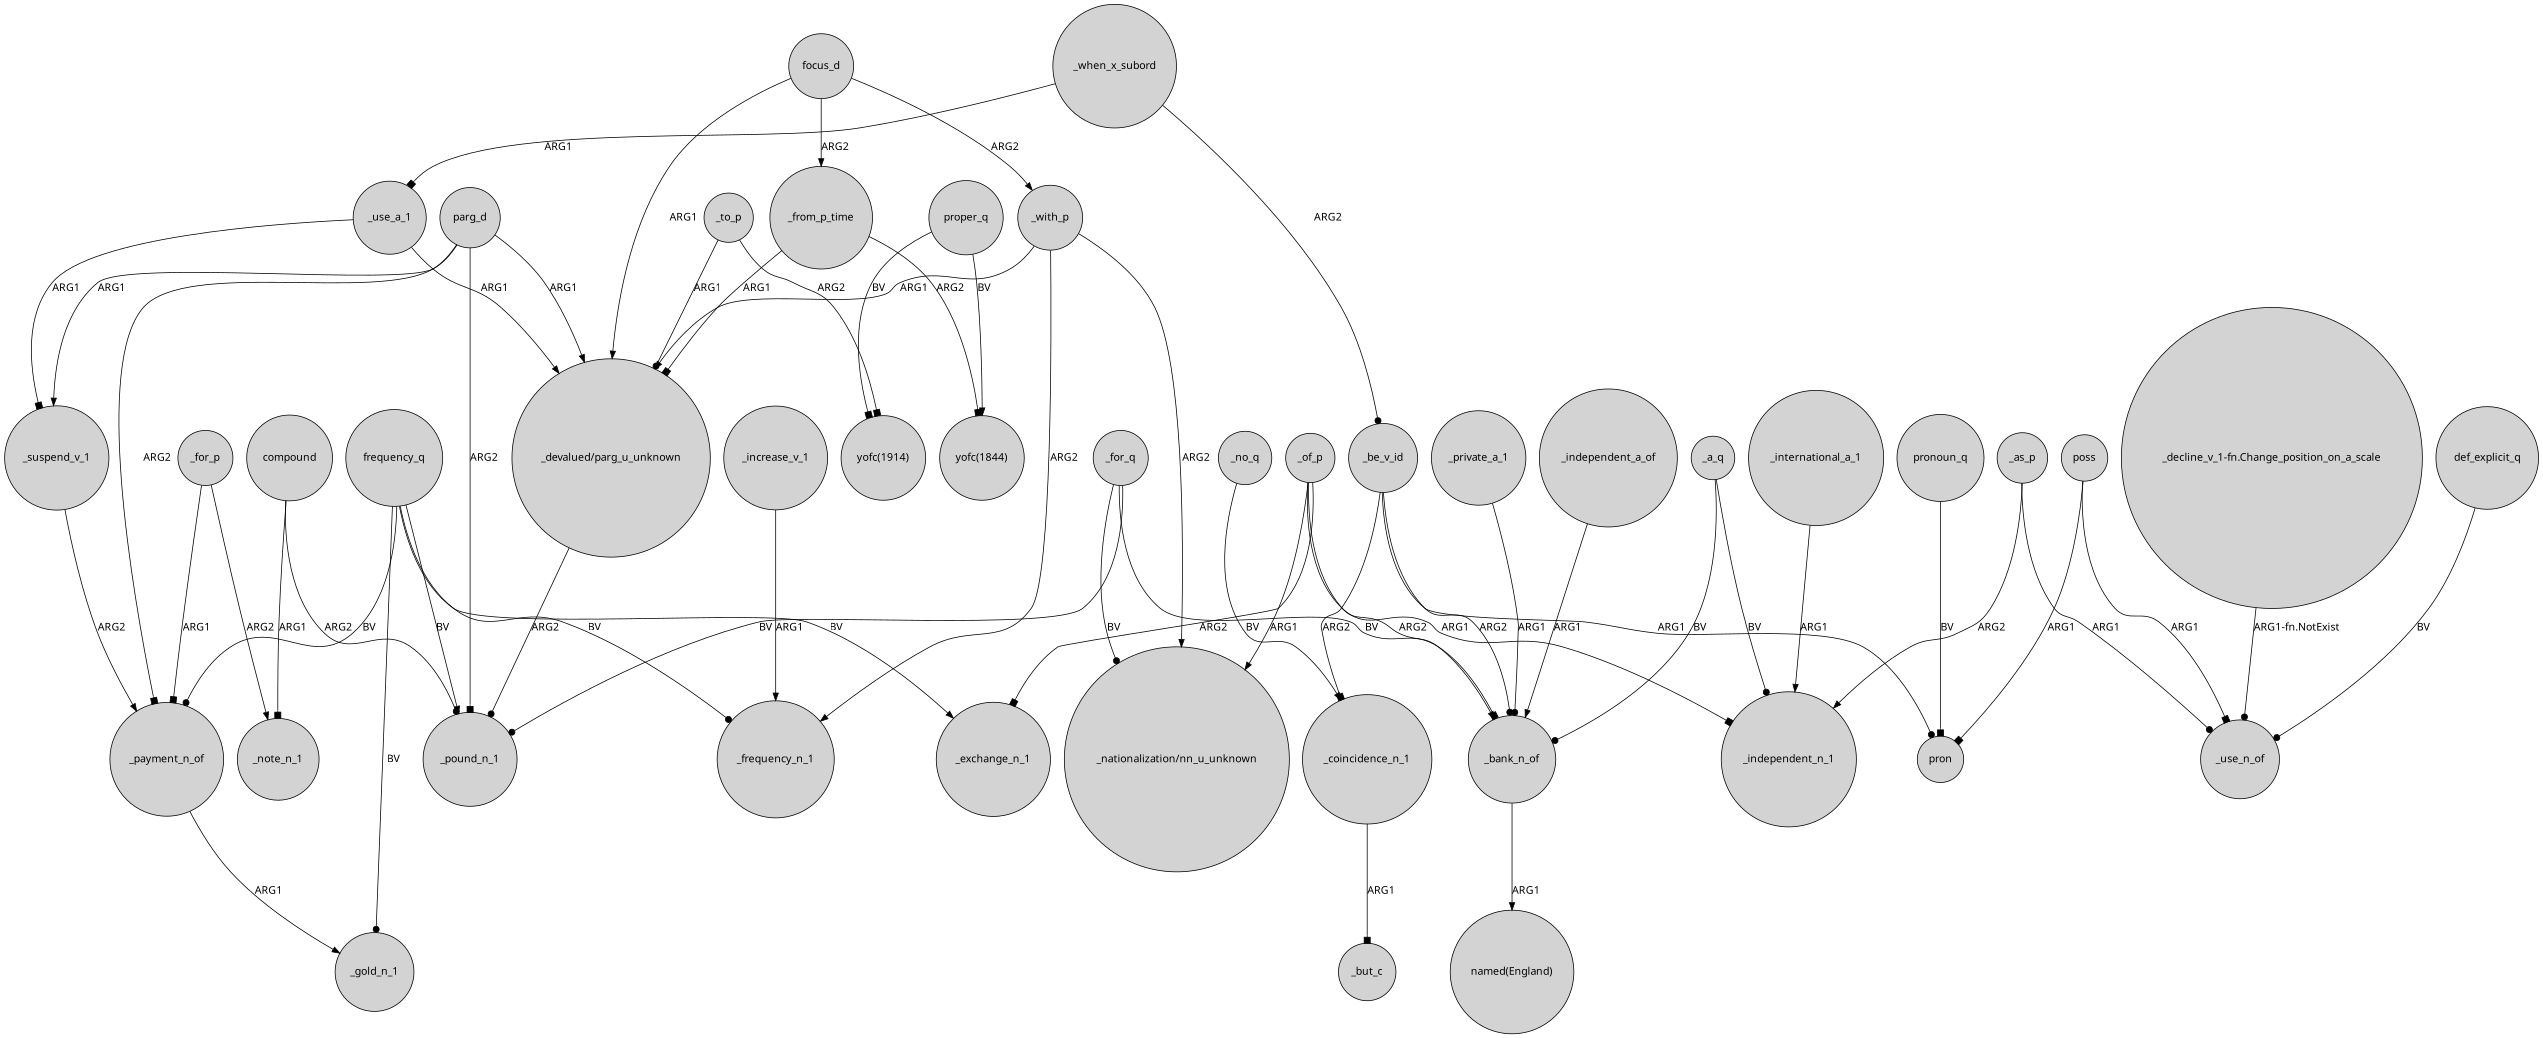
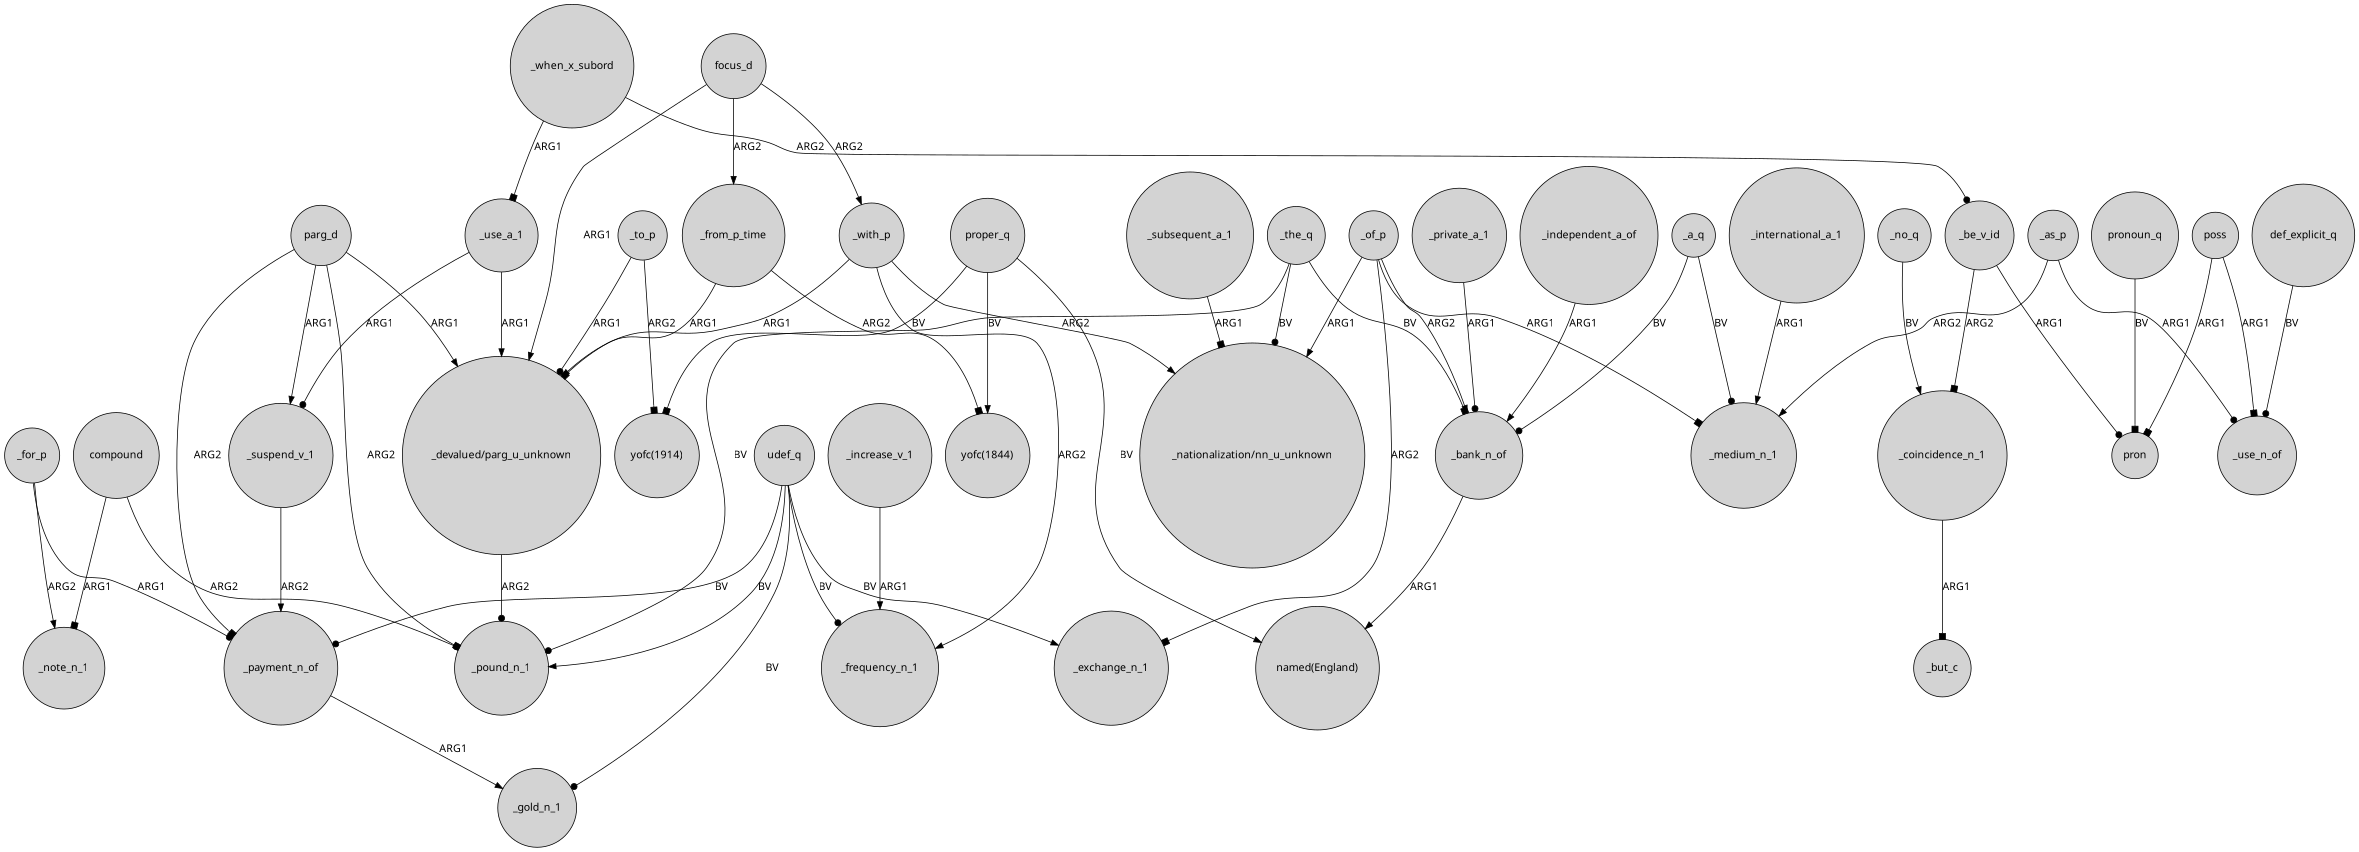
node "_subsequent_a_1": added
edge "_use_a_1" -> "_suspend_v_1": arrowhead box -> dot
node "frequency_q": label "frequency_q" -> "udef_q"
node "_for_q": label "_for_q" -> "_the_q"
node "_decline_v_1-fn.Change_position_on_a_scale": removed
edge "proper_q" -> "named(England)": added, label "BV"
edge "_for_p" -> "_payment_n_of": arrowhead box -> dot
edge "_be_v_id" -> "_bank_n_of": removed, label "ARG2"
node "_independent_n_1": label "_independent_n_1" -> "_medium_n_1"
